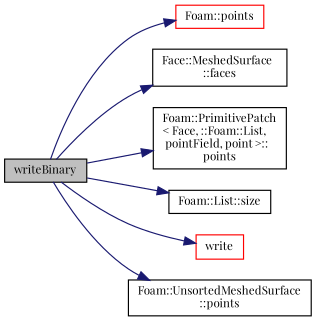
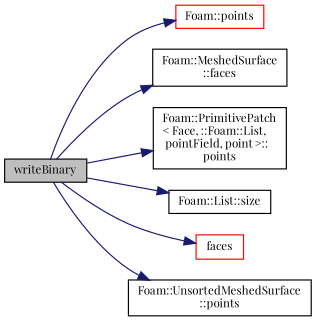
node "Face::MeshedSurface ::faces": label "Face::MeshedSurface ::faces" -> "Foam::MeshedSurface ::faces"
node "write": label "write" -> "faces"
